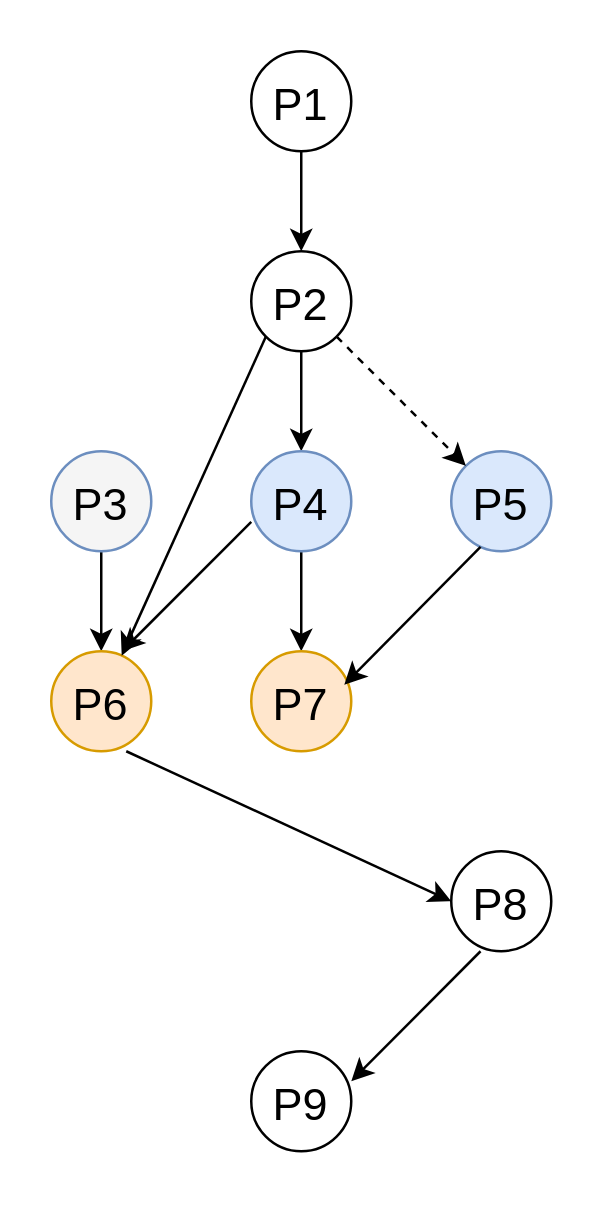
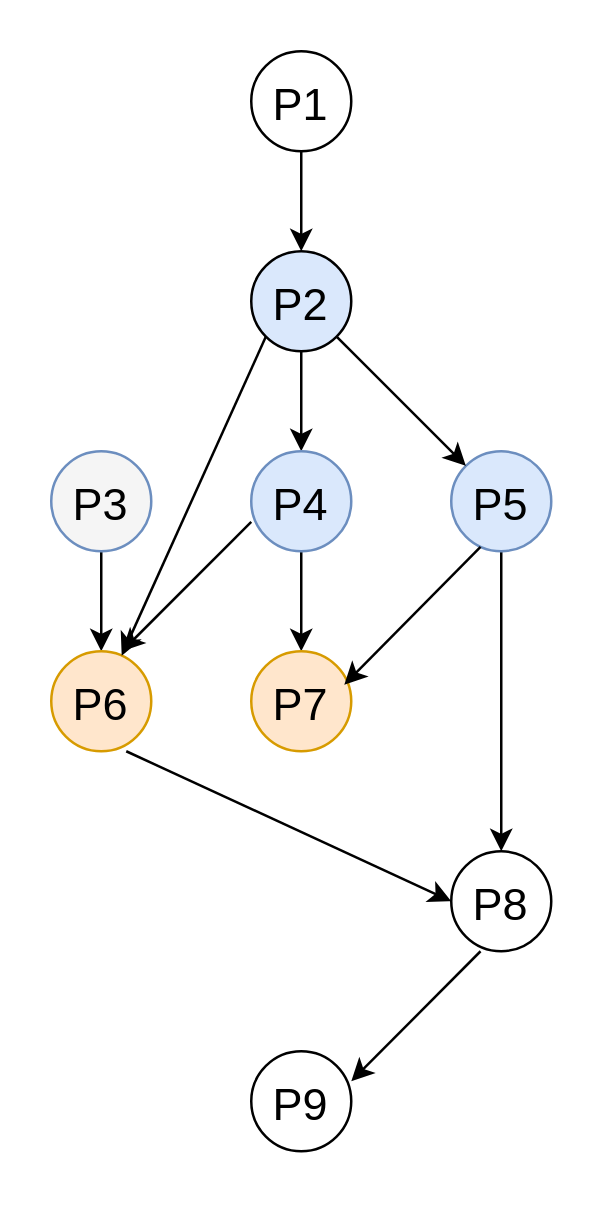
node "P2": fillcolor #ffffff -> #dae8fc
edge "P2" -> "P5": style dashed -> solid
edge "P5" -> "P8": added
